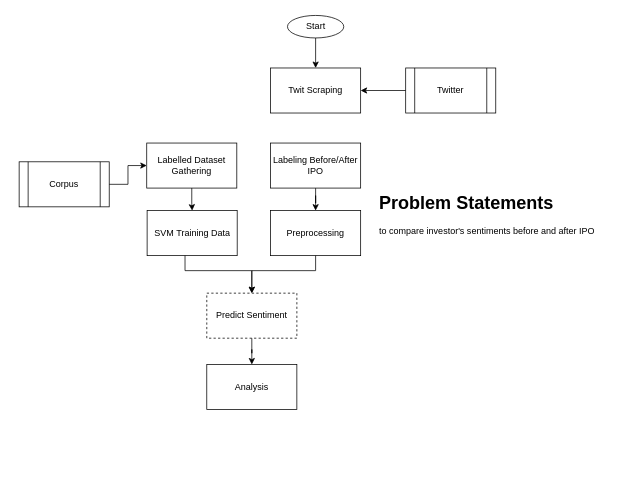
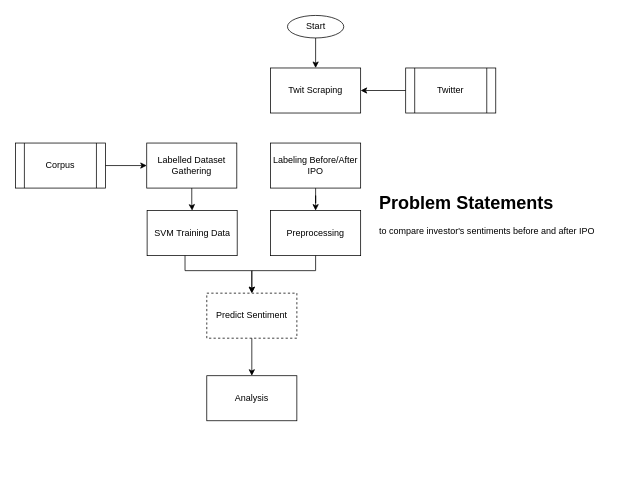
node "Corpus": moved (64, 184) -> (60, 165)
node "Analysis": moved (252, 387) -> (252, 398)
